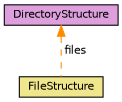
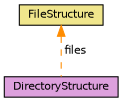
edge "FileStructure" -> "DirectoryStructure": reversed
